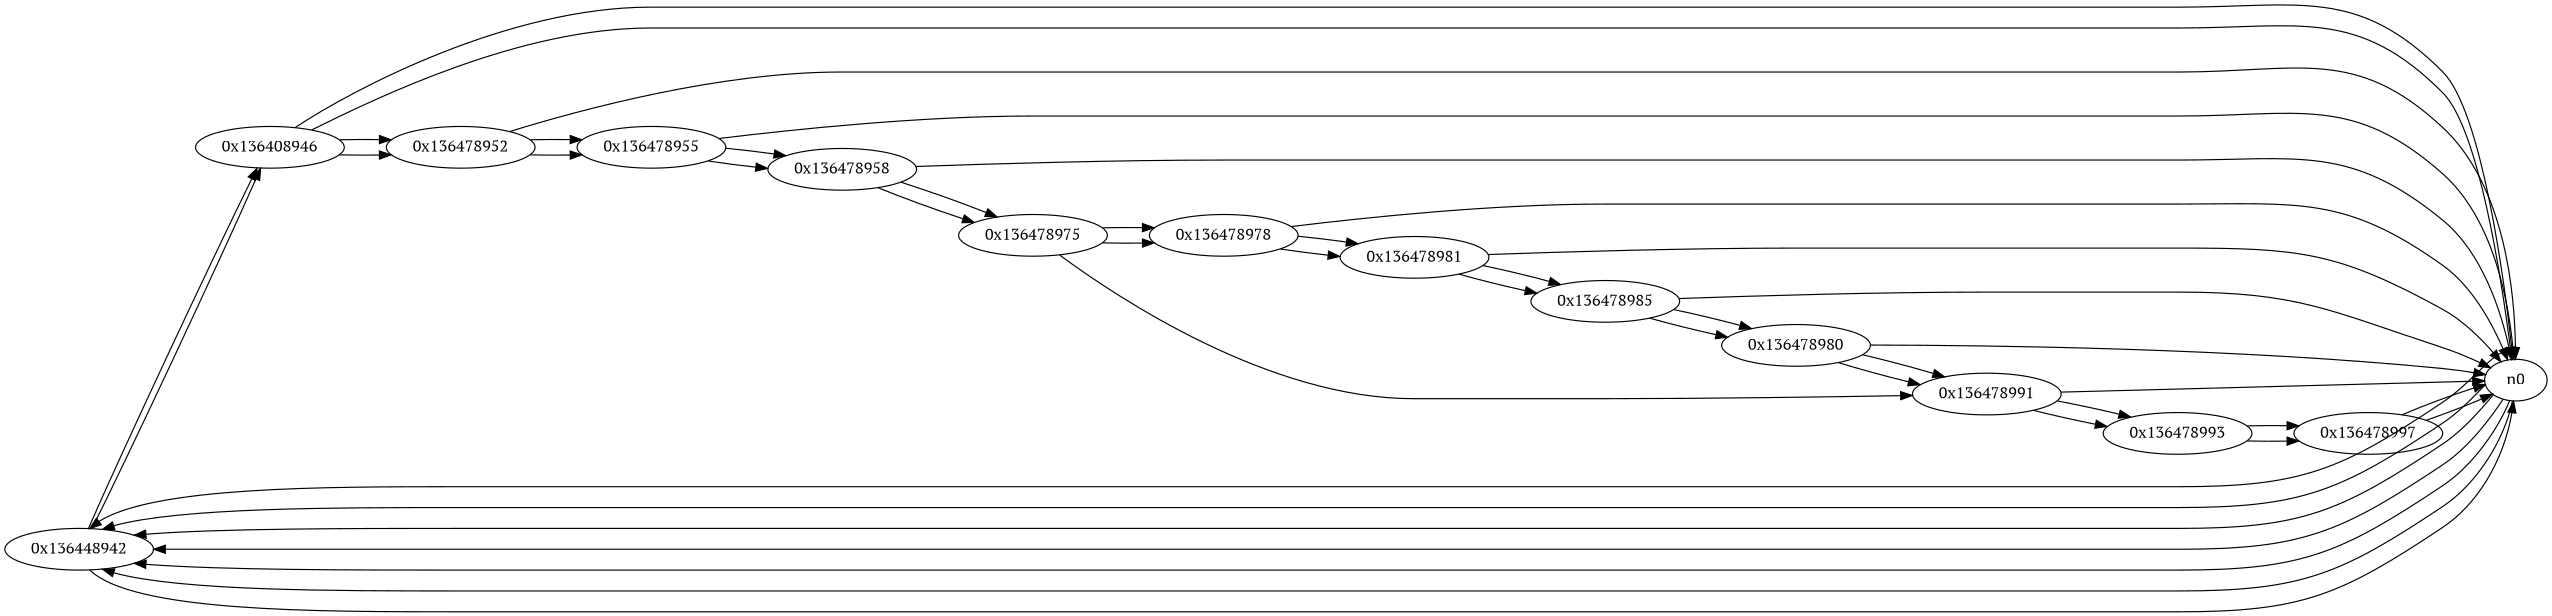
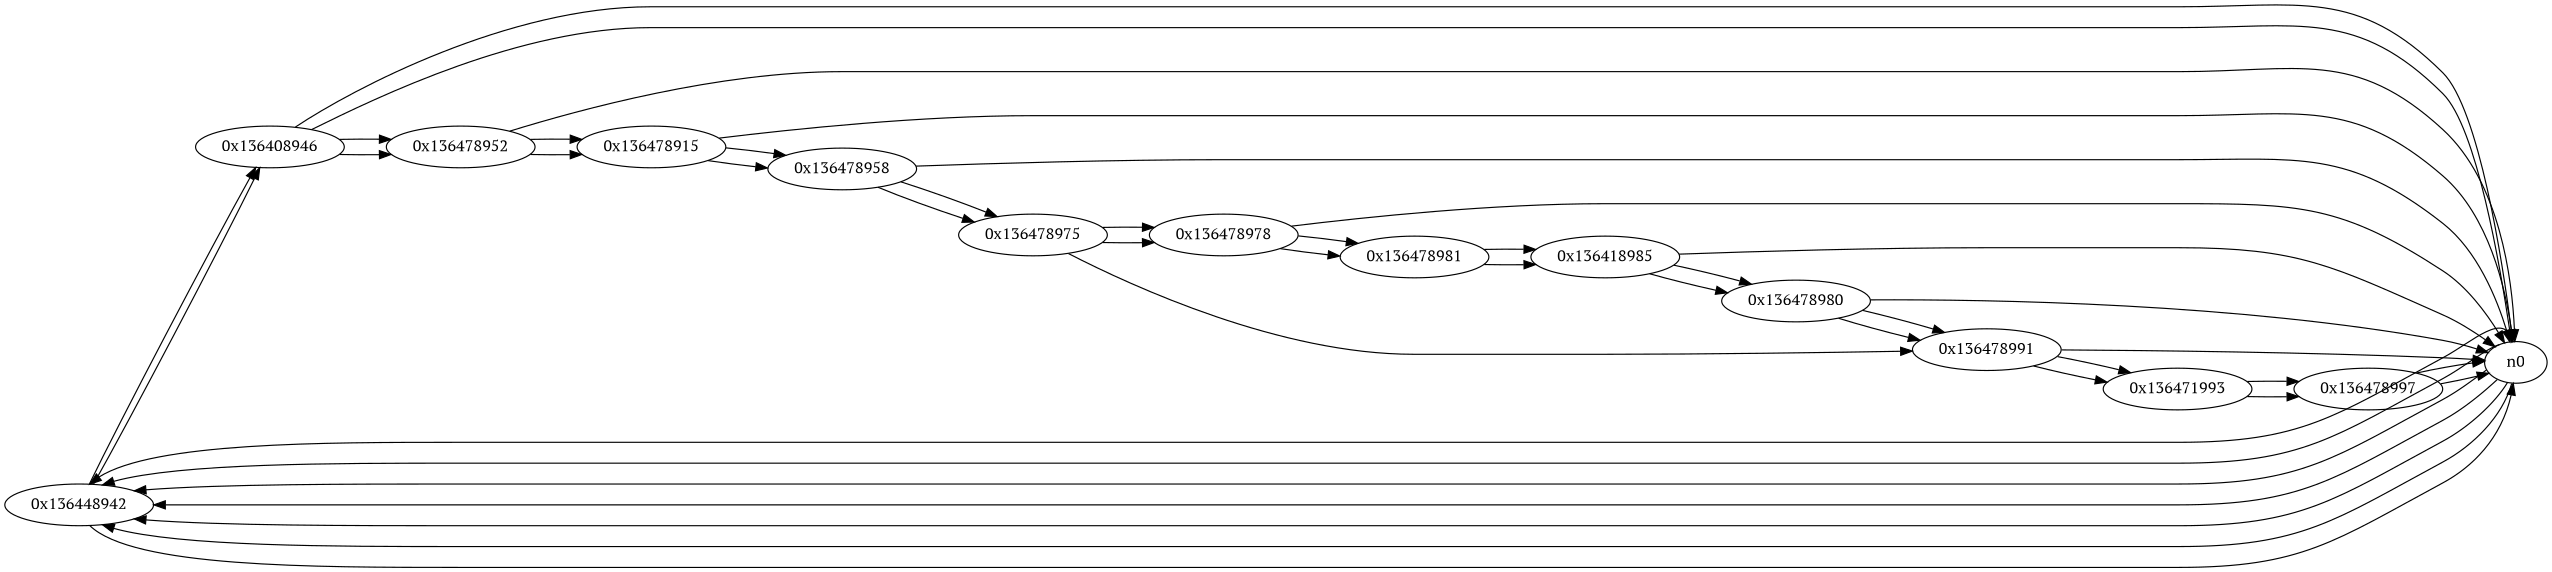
node "0x136478955": label "0x136478955" -> "0x136478915"
edge "0x136478981" -> "n0": removed
node "0x136478985": label "0x136478985" -> "0x136418985"
node "0x136478993": label "0x136478993" -> "0x136471993"
